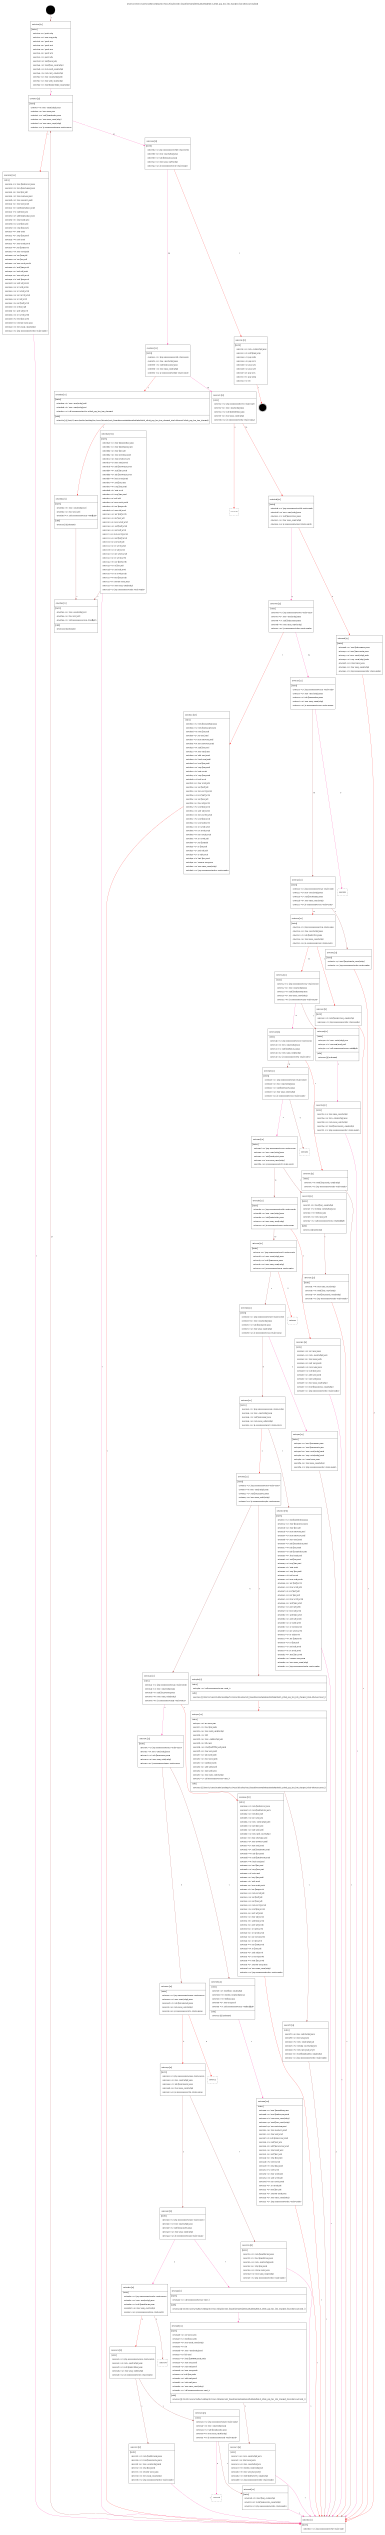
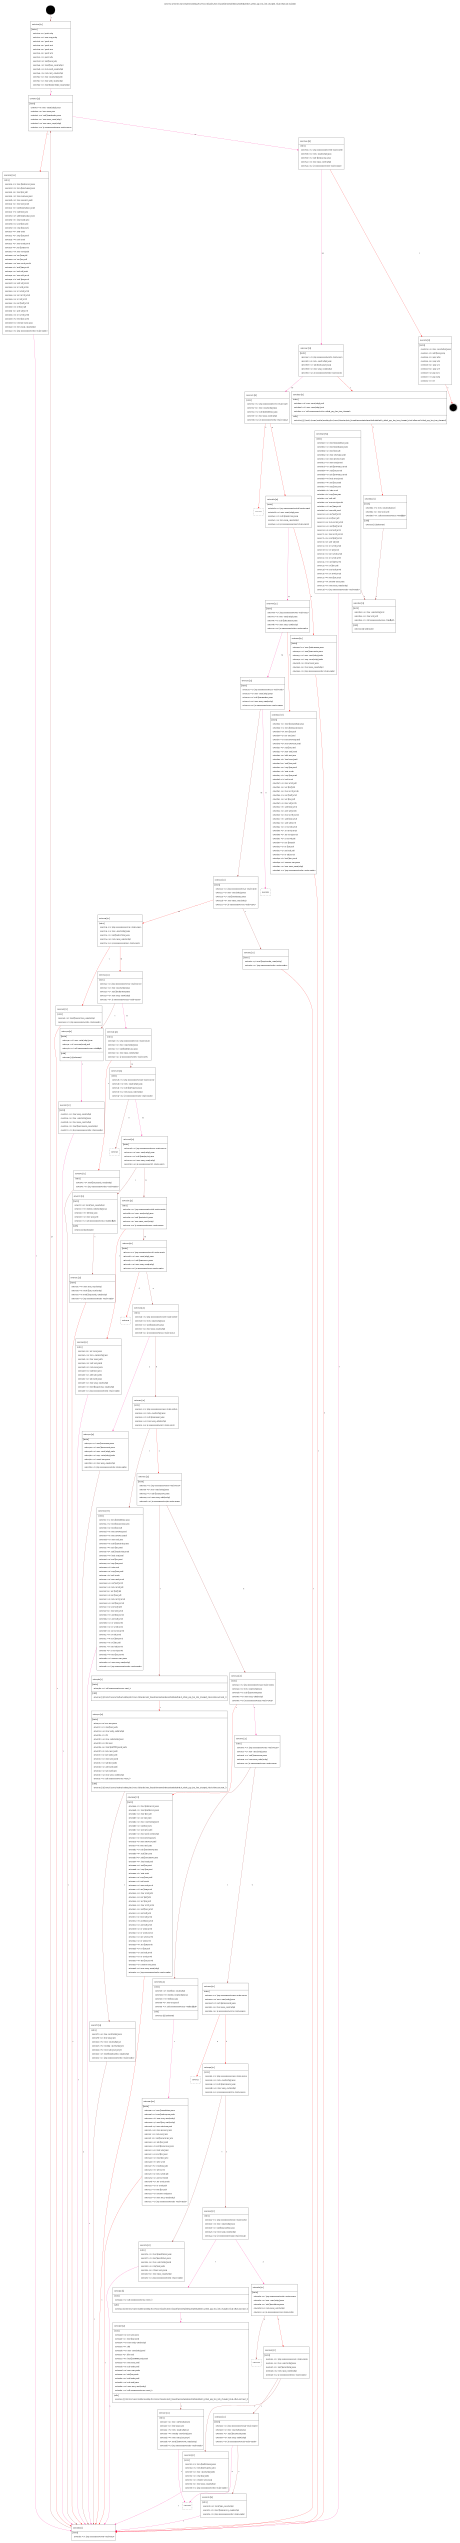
edge "0x401ac1 [33]" -> "0x401d0c [5]": now "0x401ac1 [33]" -> "0x4016fb"
